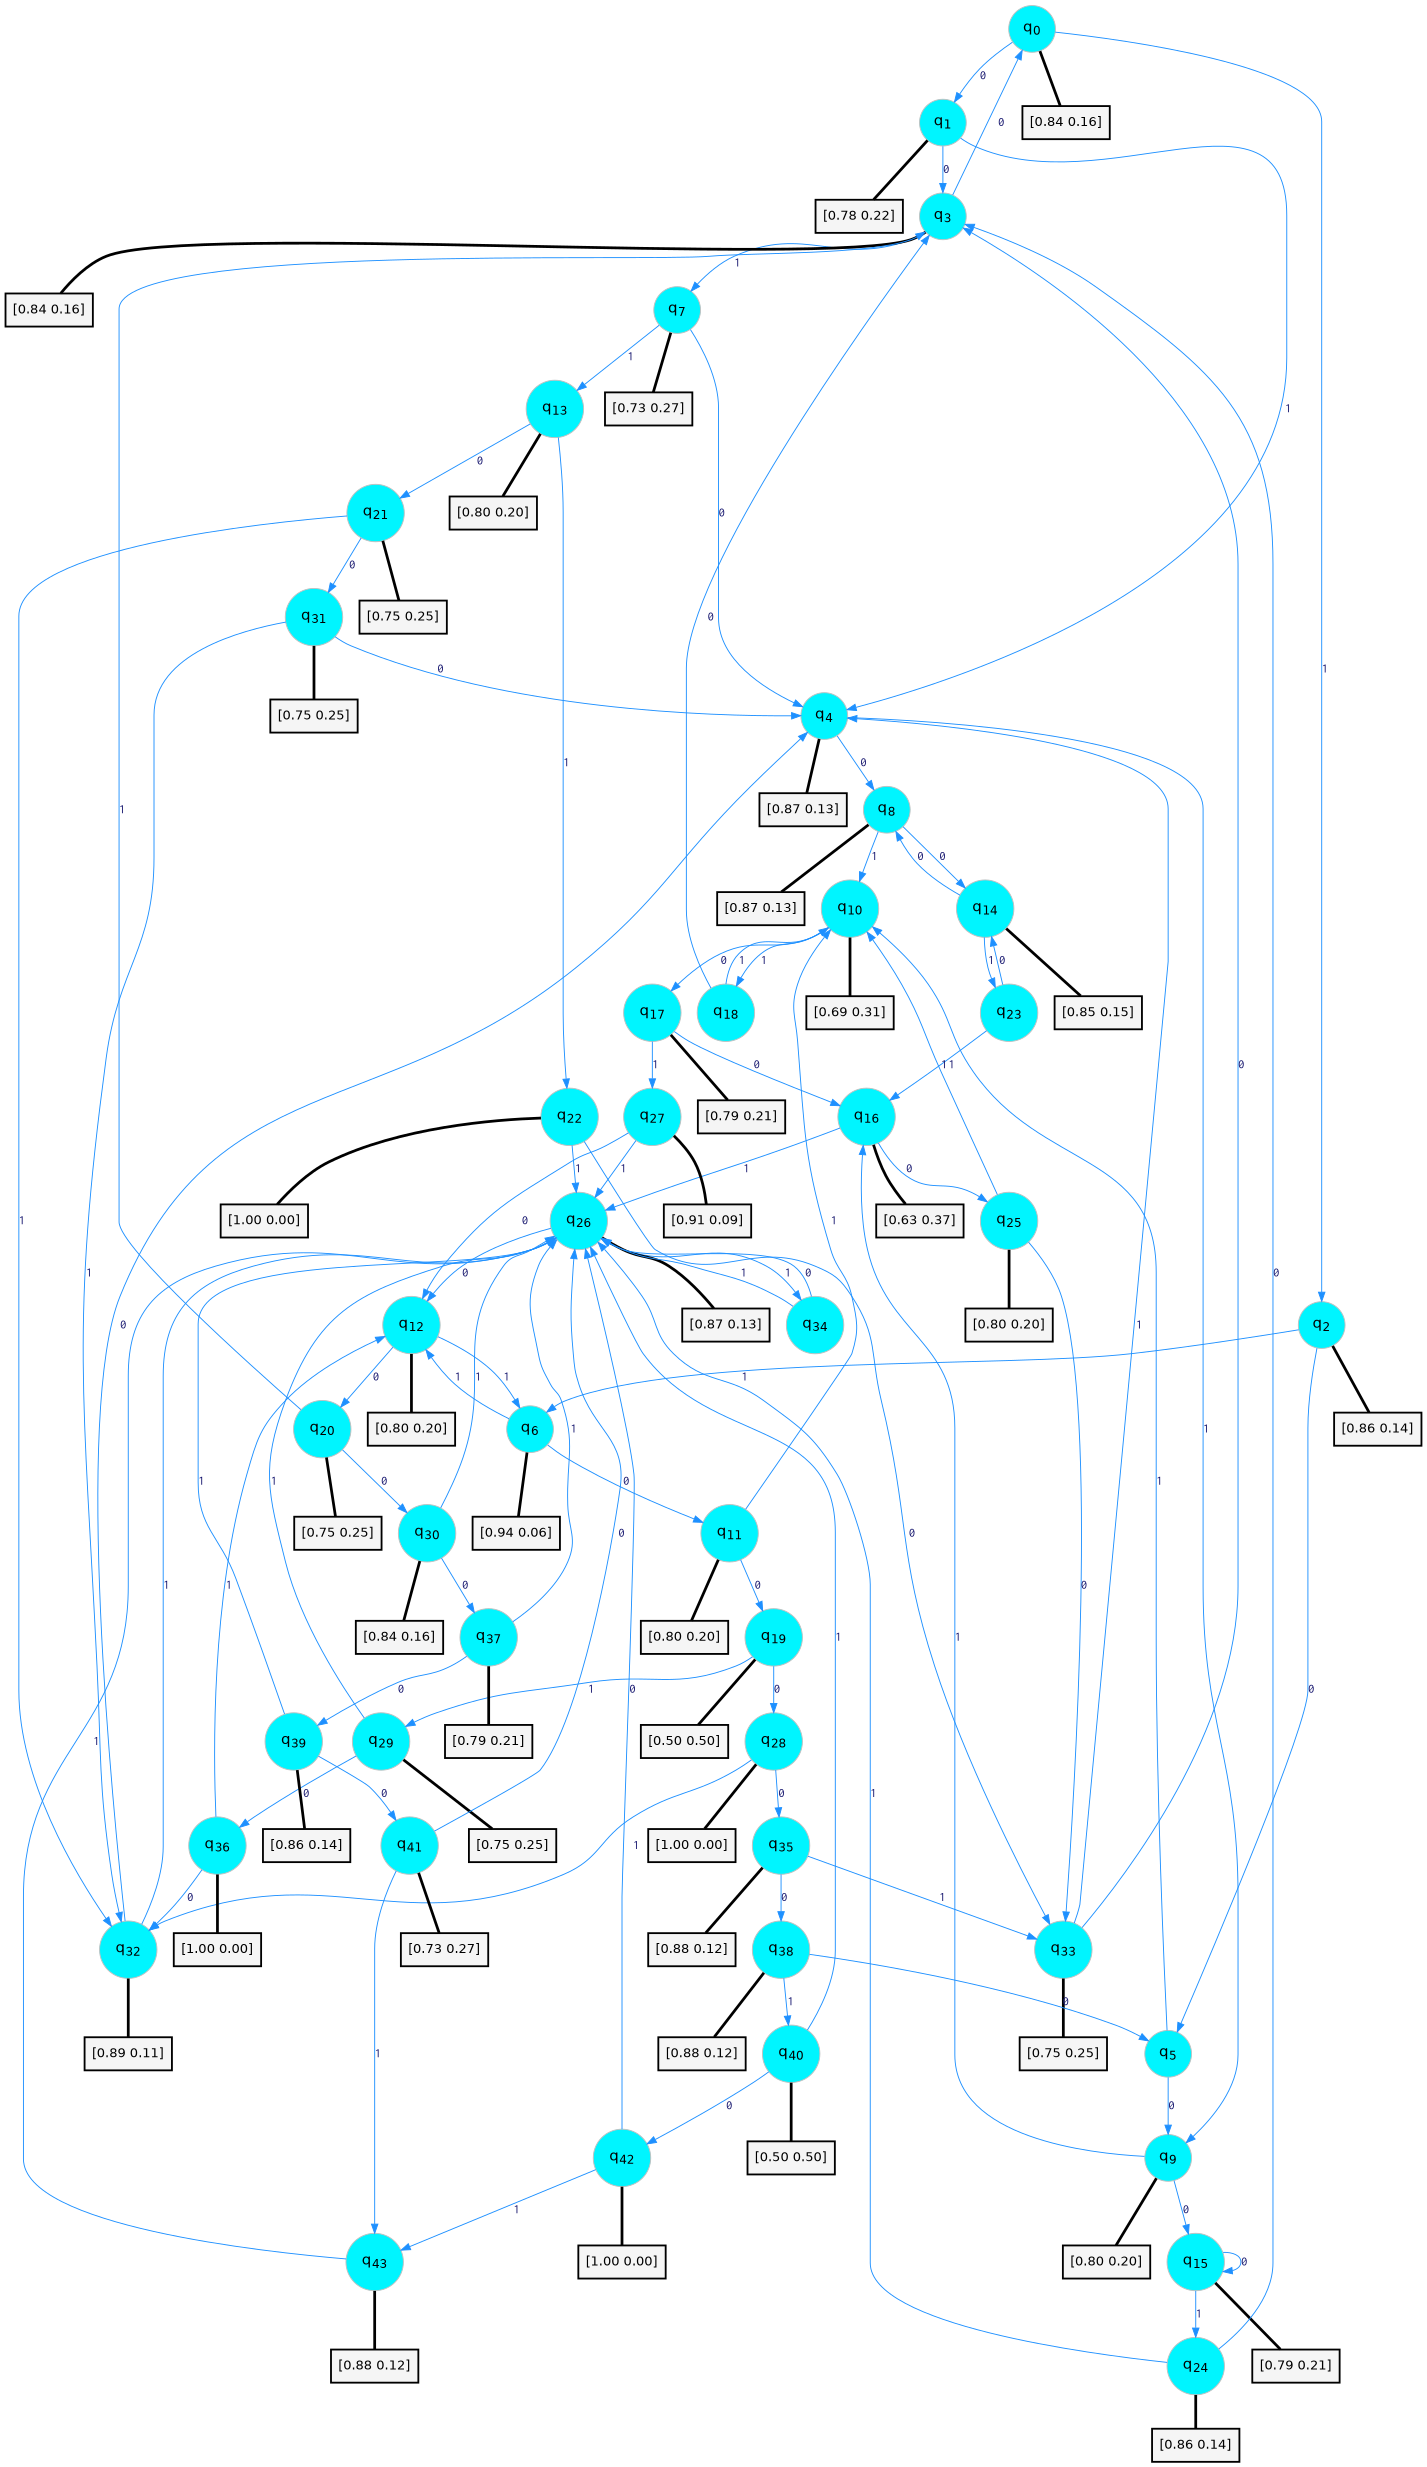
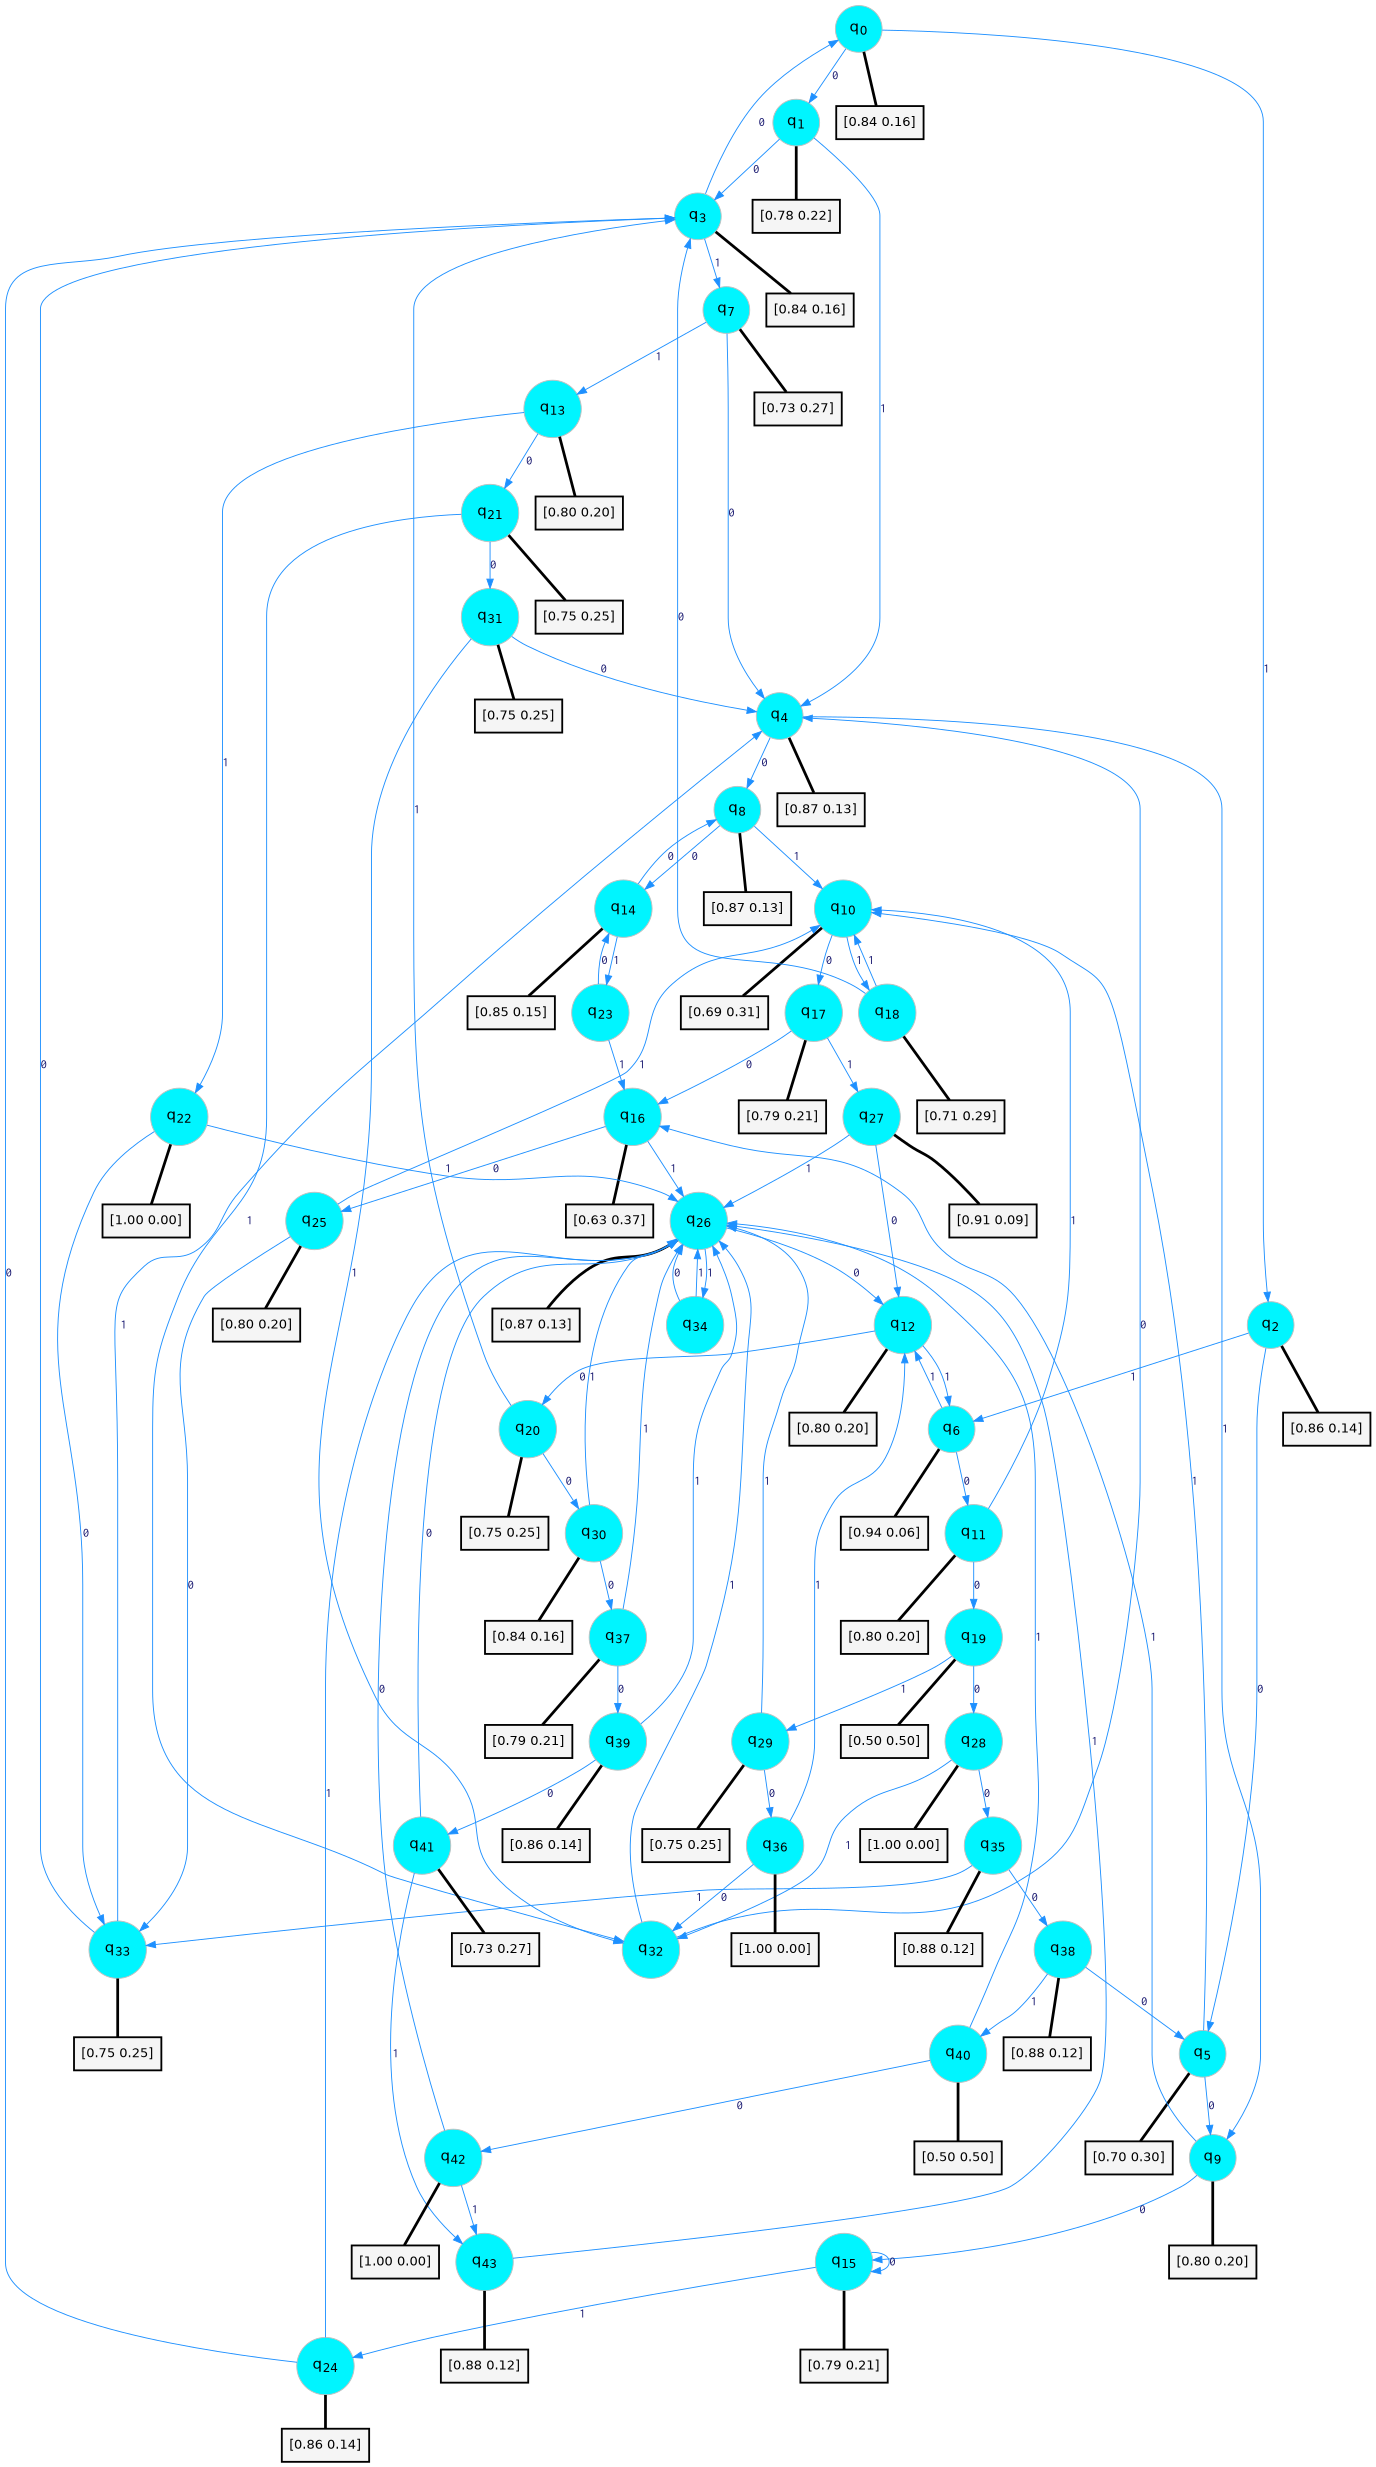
node "[0.71 0.29]": added
node "[0.89 0.11]": removed
node "[0.70 0.30]": added
